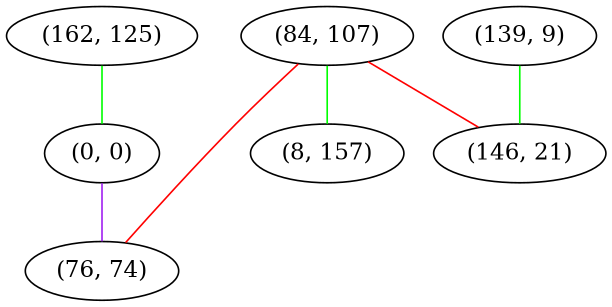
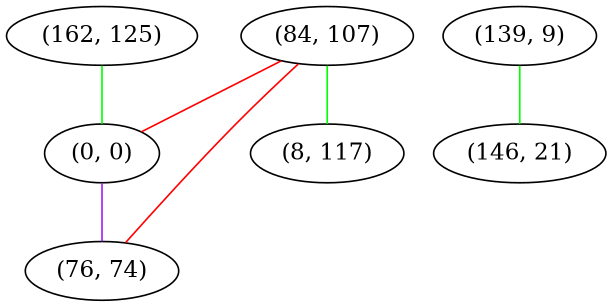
edge "(84, 107)" -- "(146, 21)": now "(84, 107)" -- "(0, 0)"
node "(8, 157)": label "(8, 157)" -> "(8, 117)"
